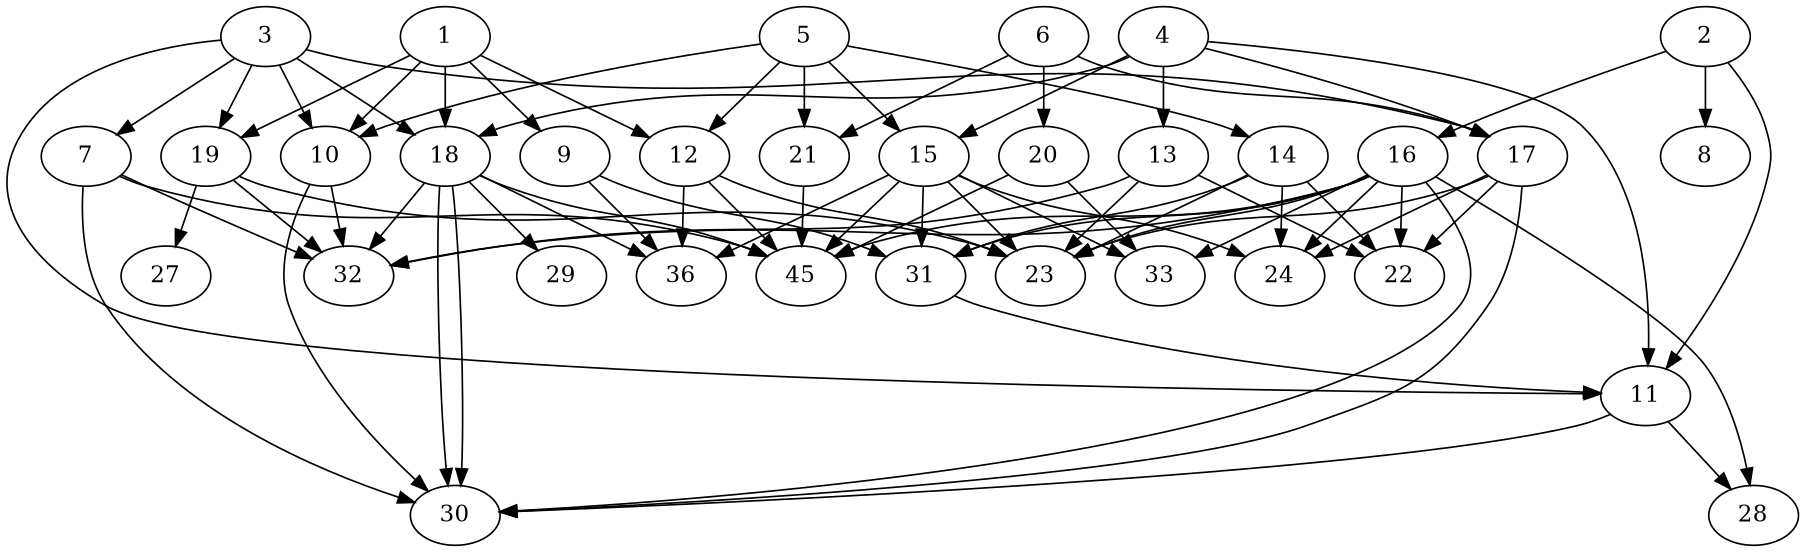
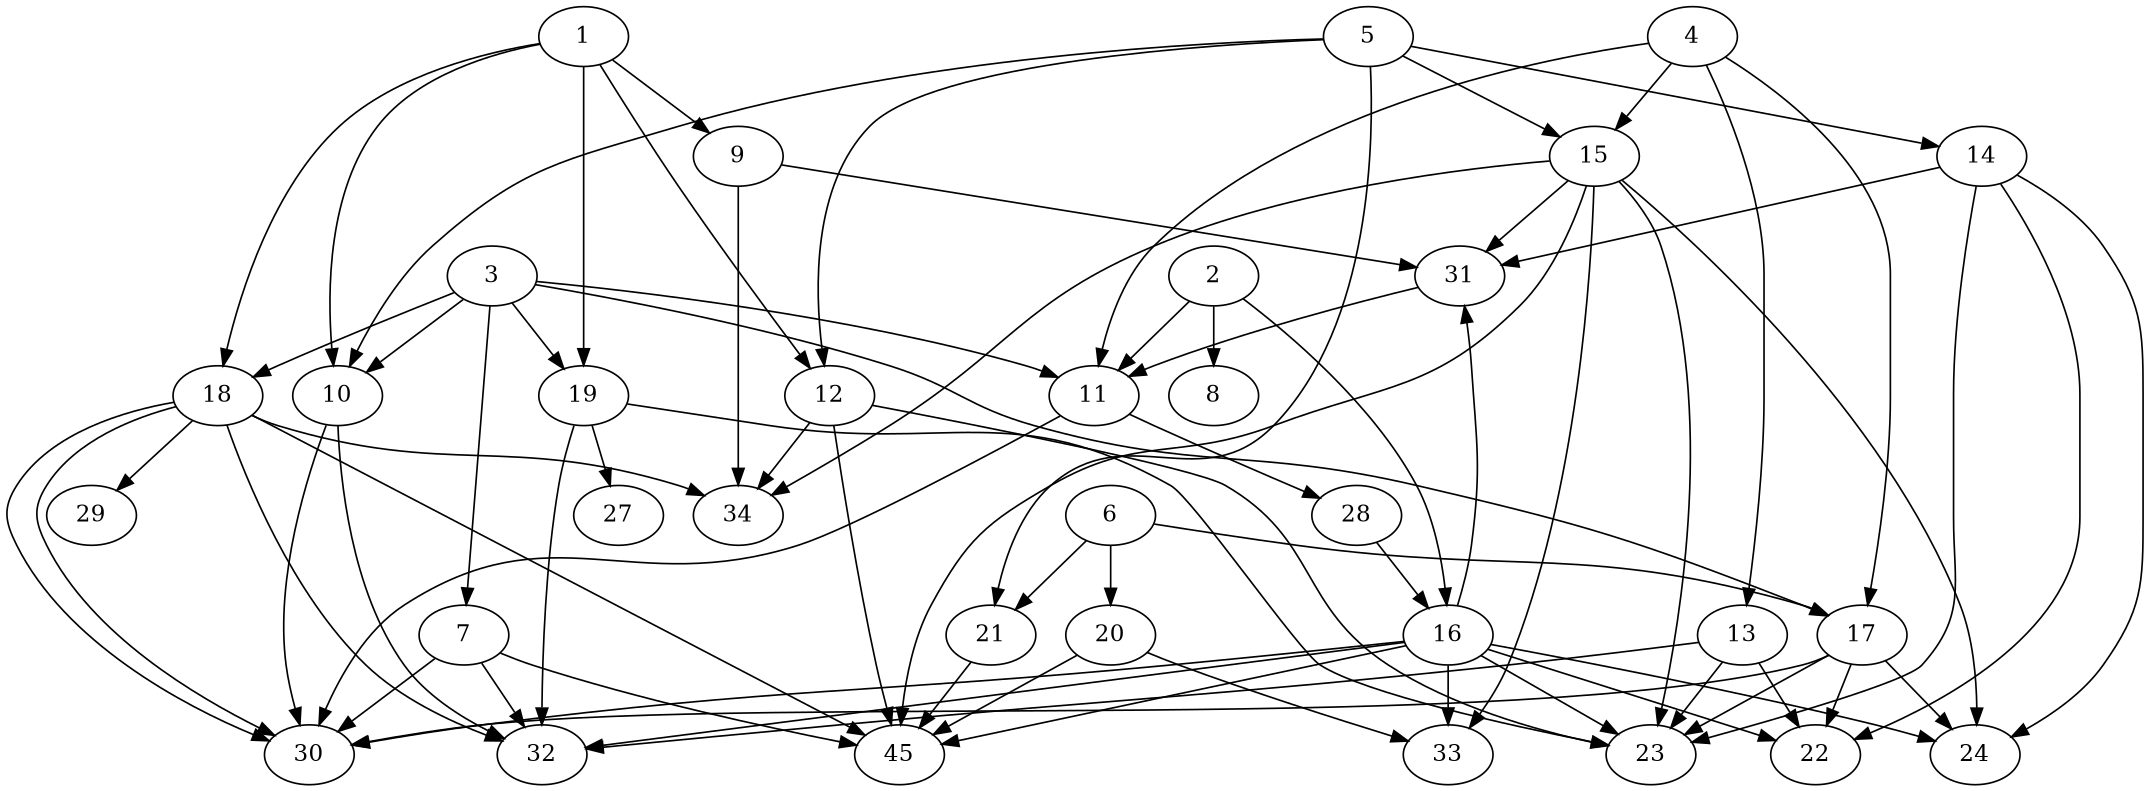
edge "4" -> "18": removed
node "36": label "36" -> "34"
edge "16" -> "28": reversed
